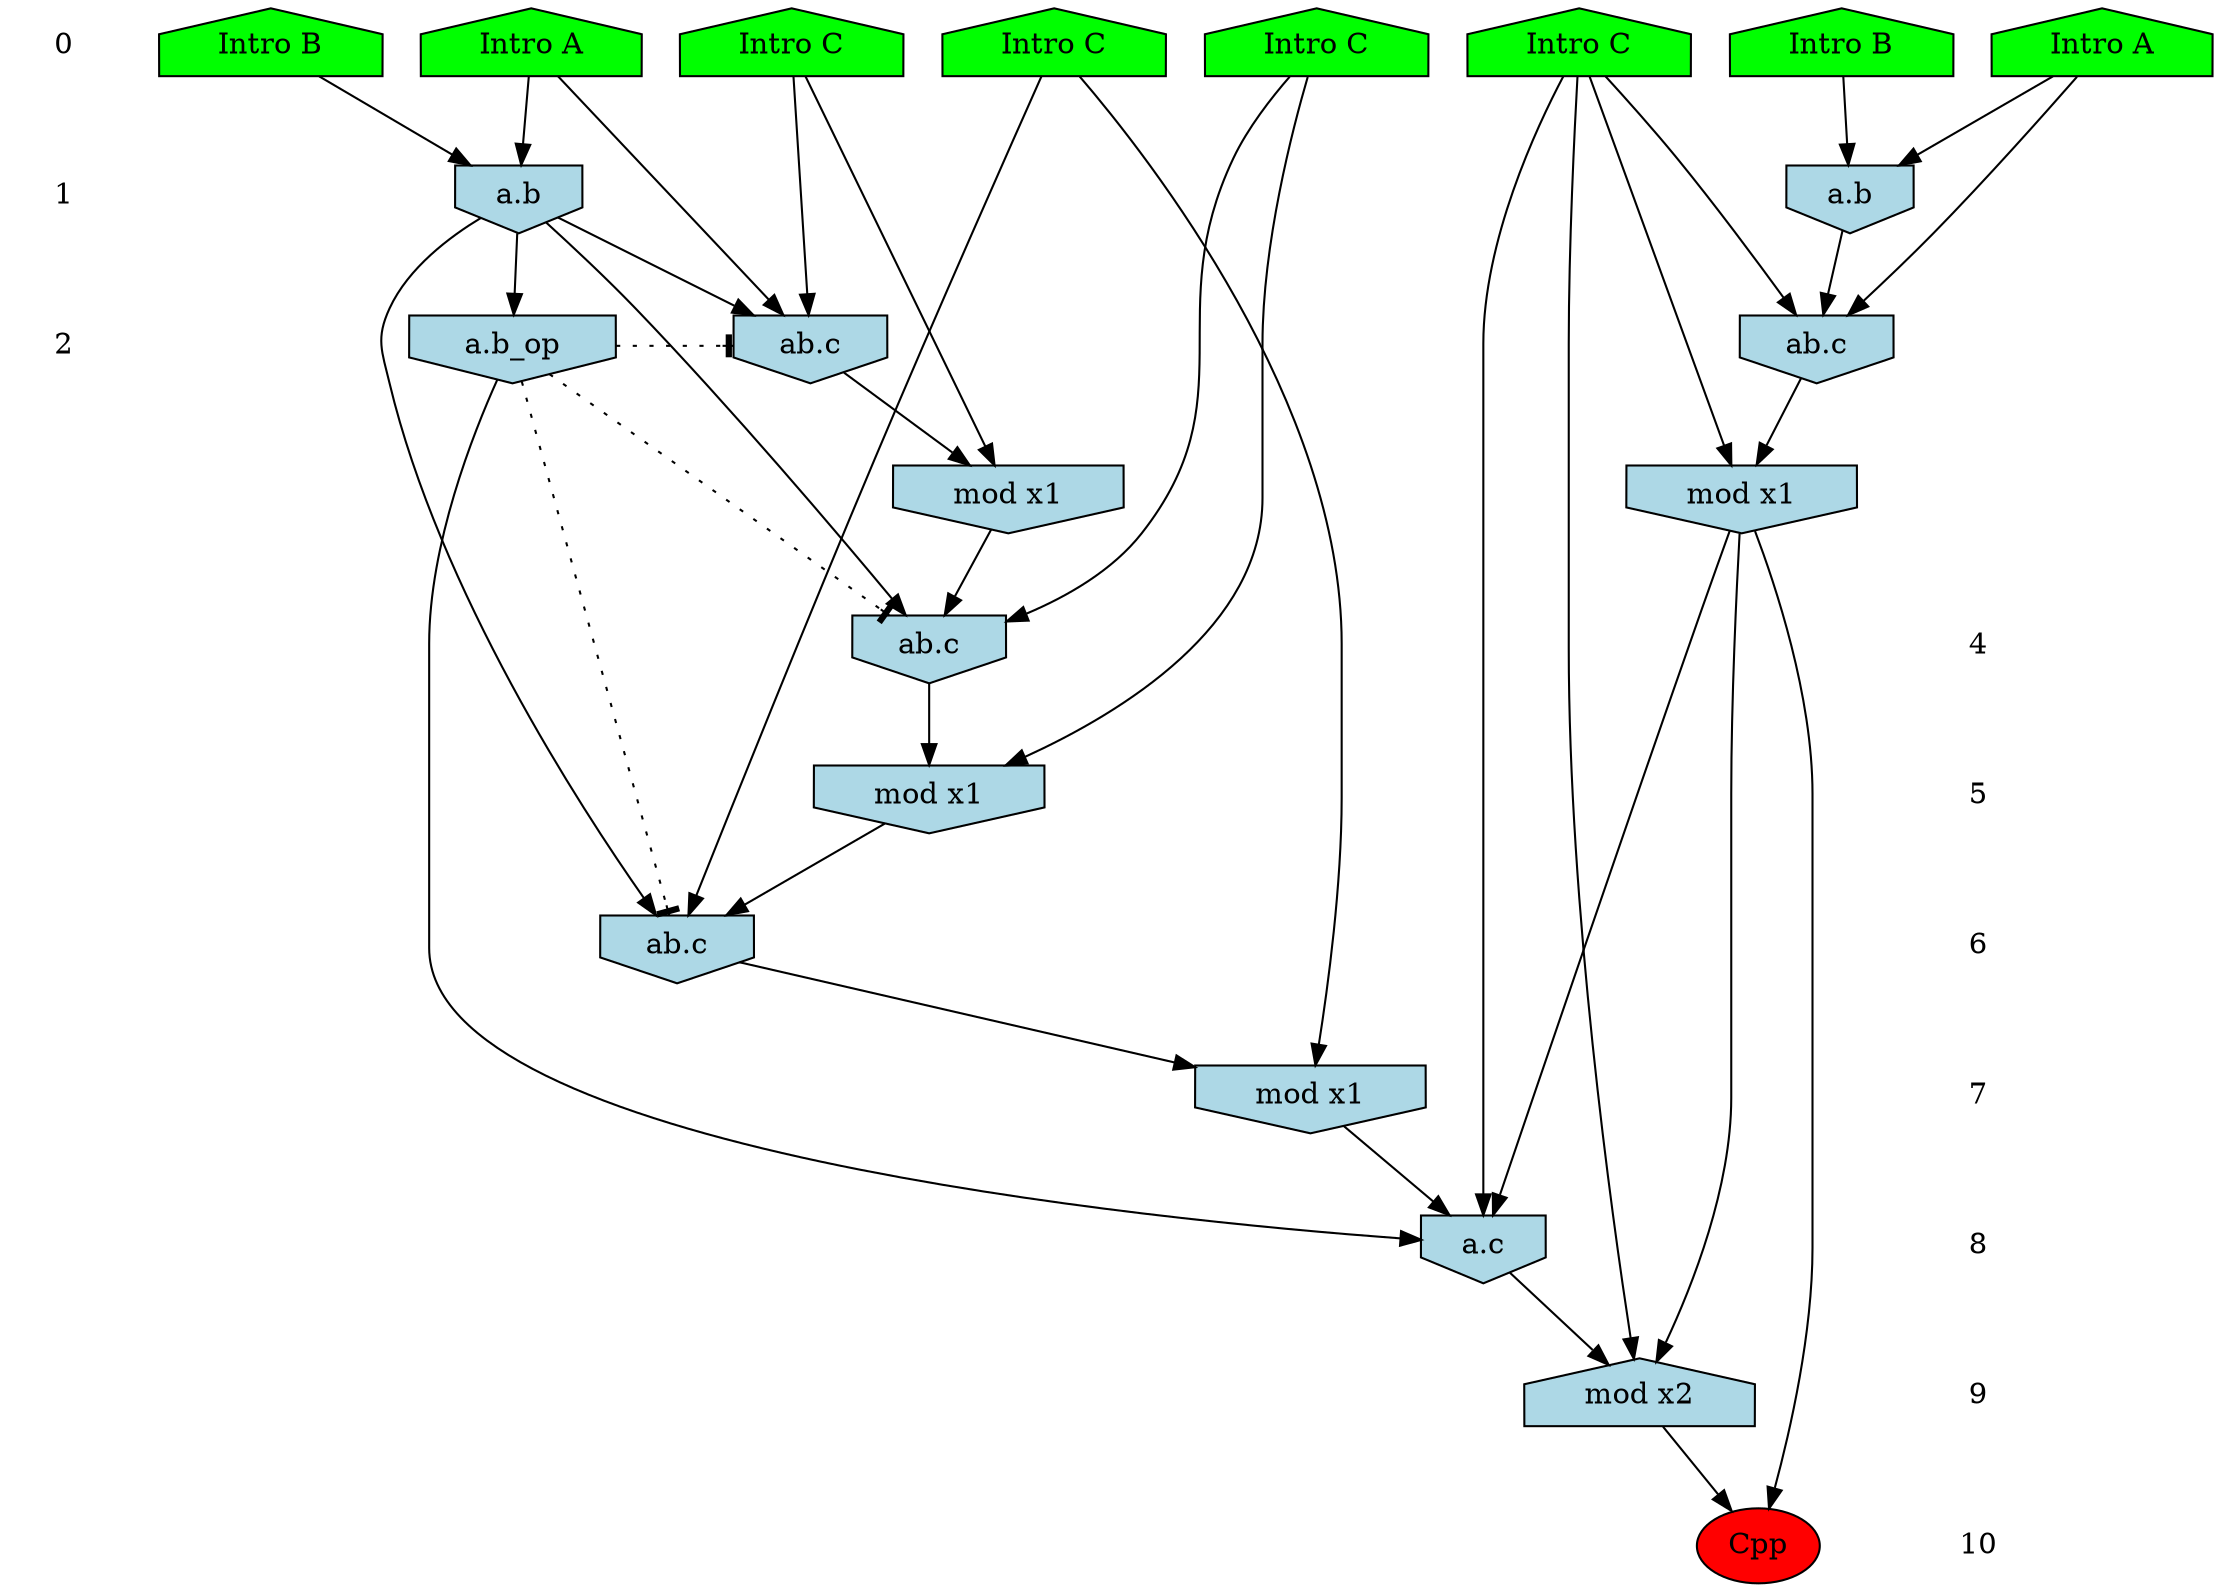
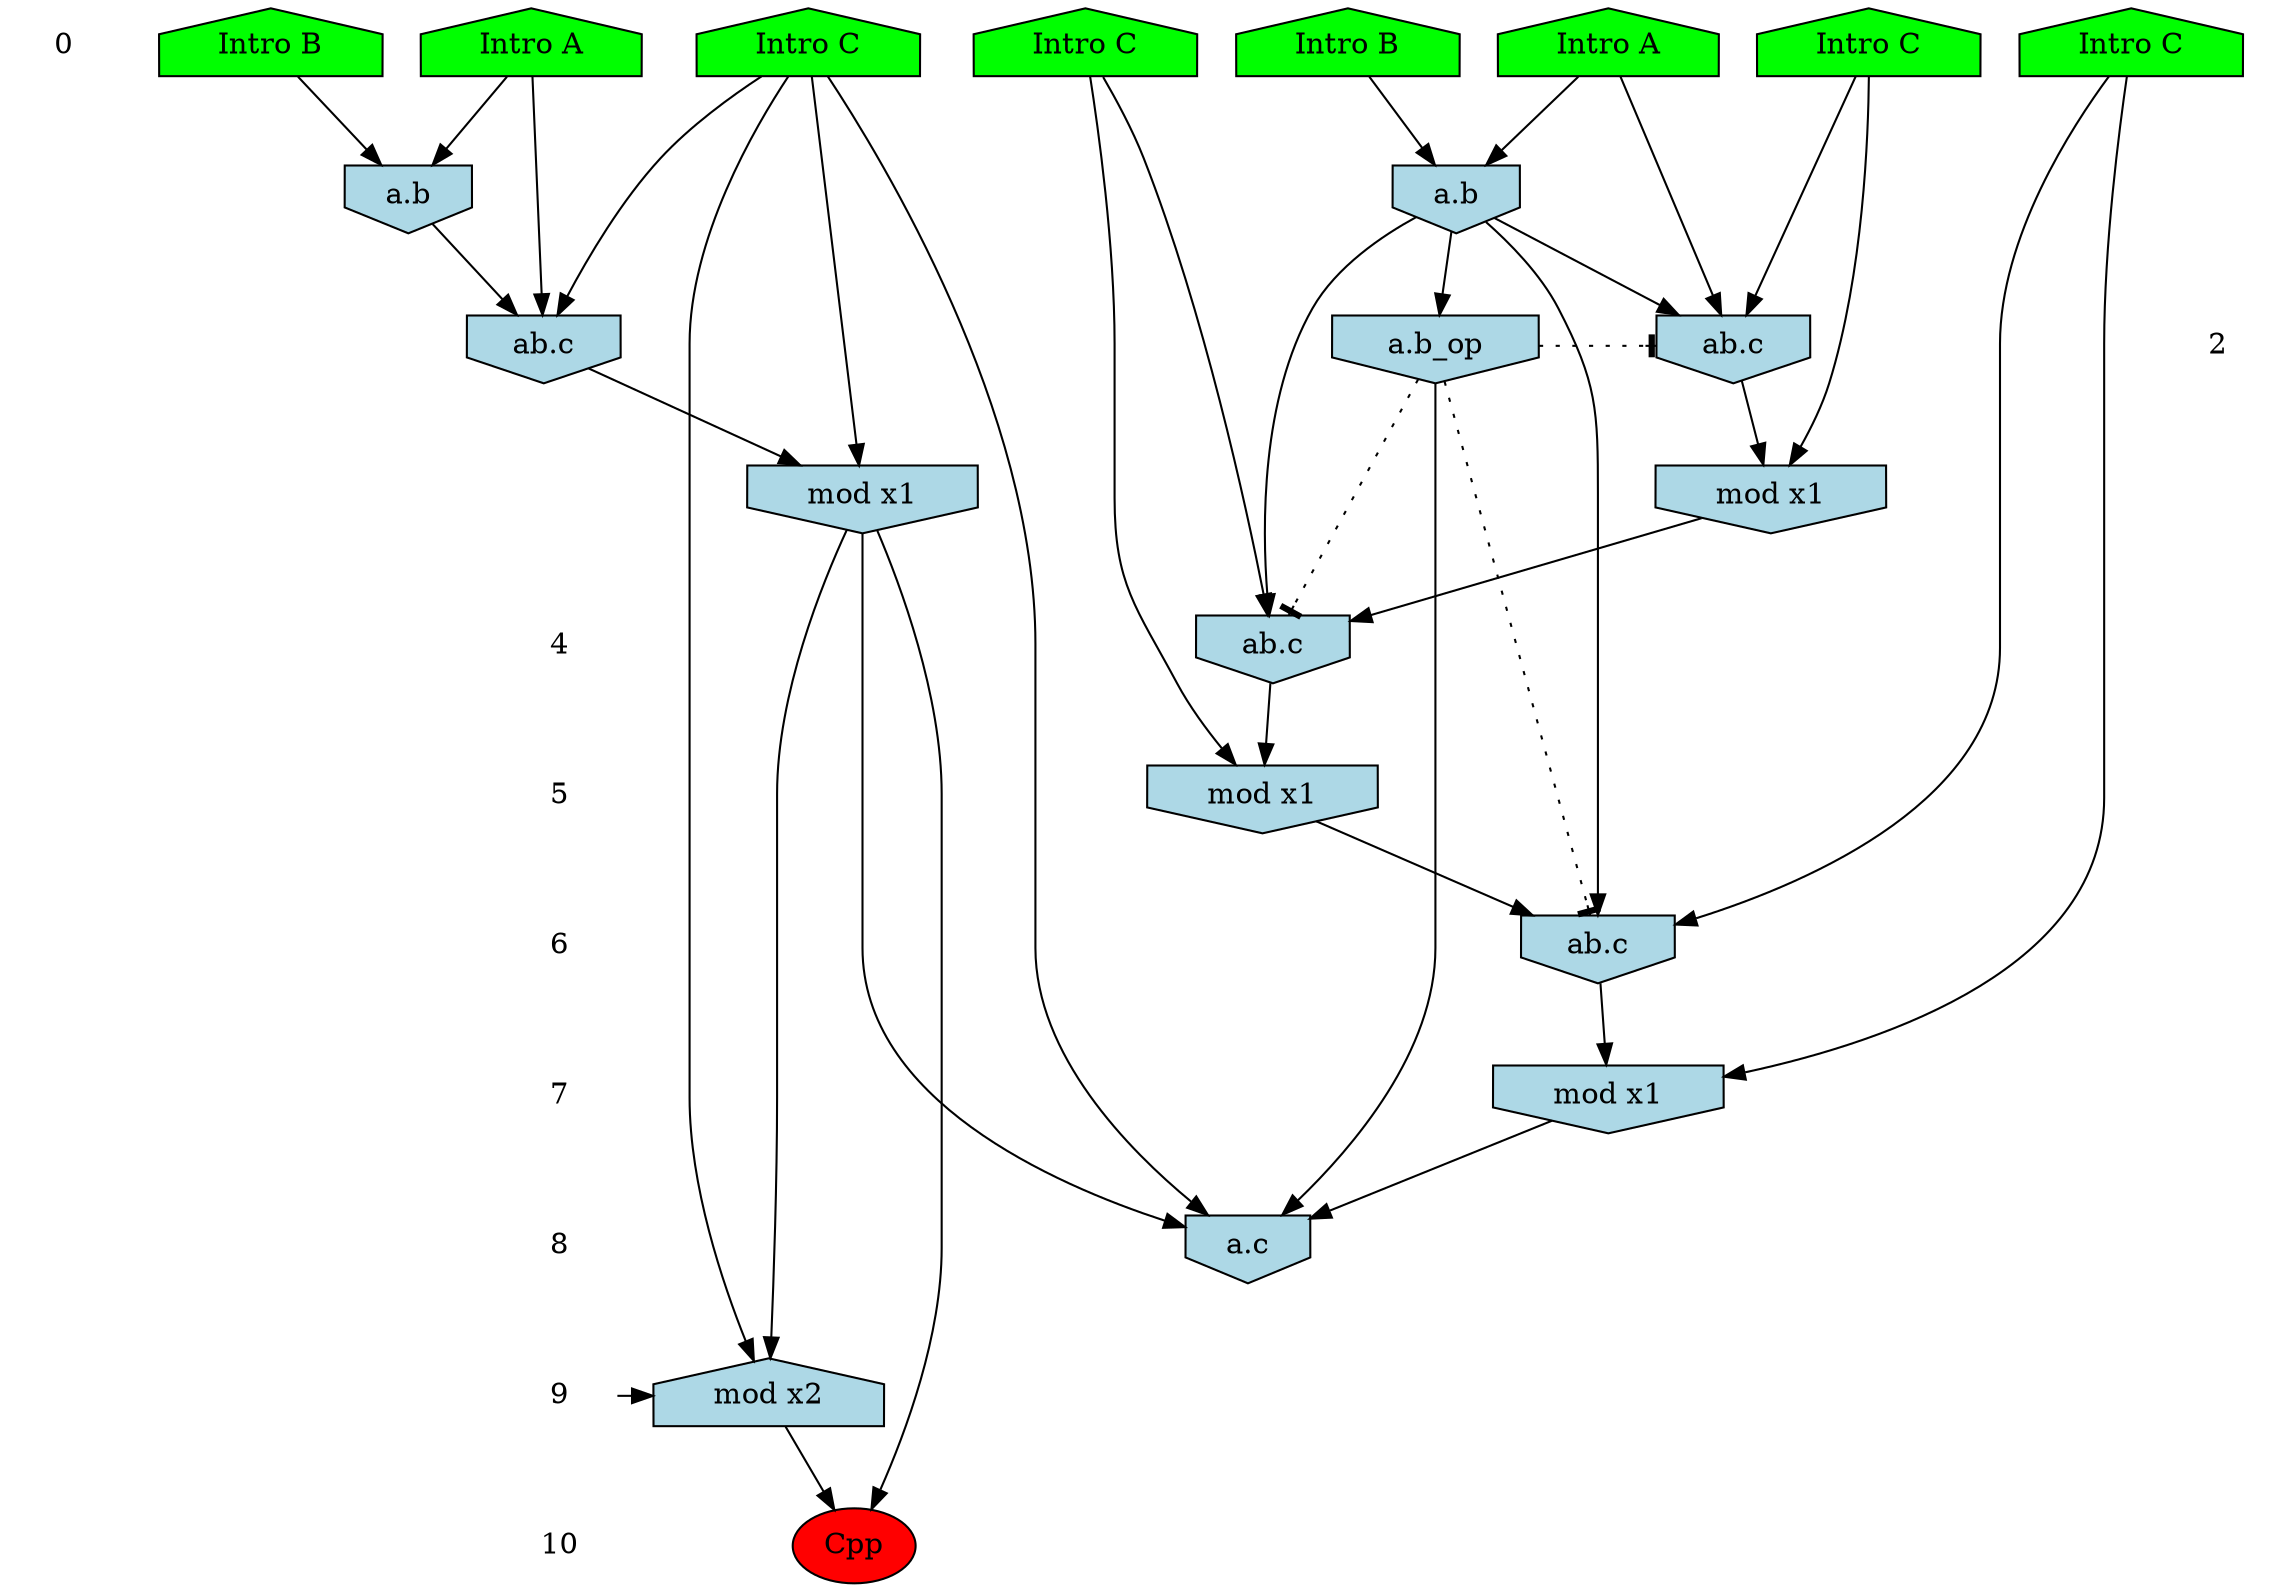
node "1": removed
edge "a.c" -> "mod x2": now "9" -> "mod x2"
